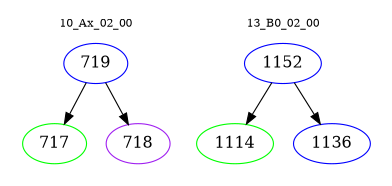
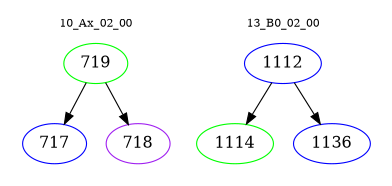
node "719": color blue -> green
node "1152": label "1152" -> "1112"
node "717": color green -> blue
